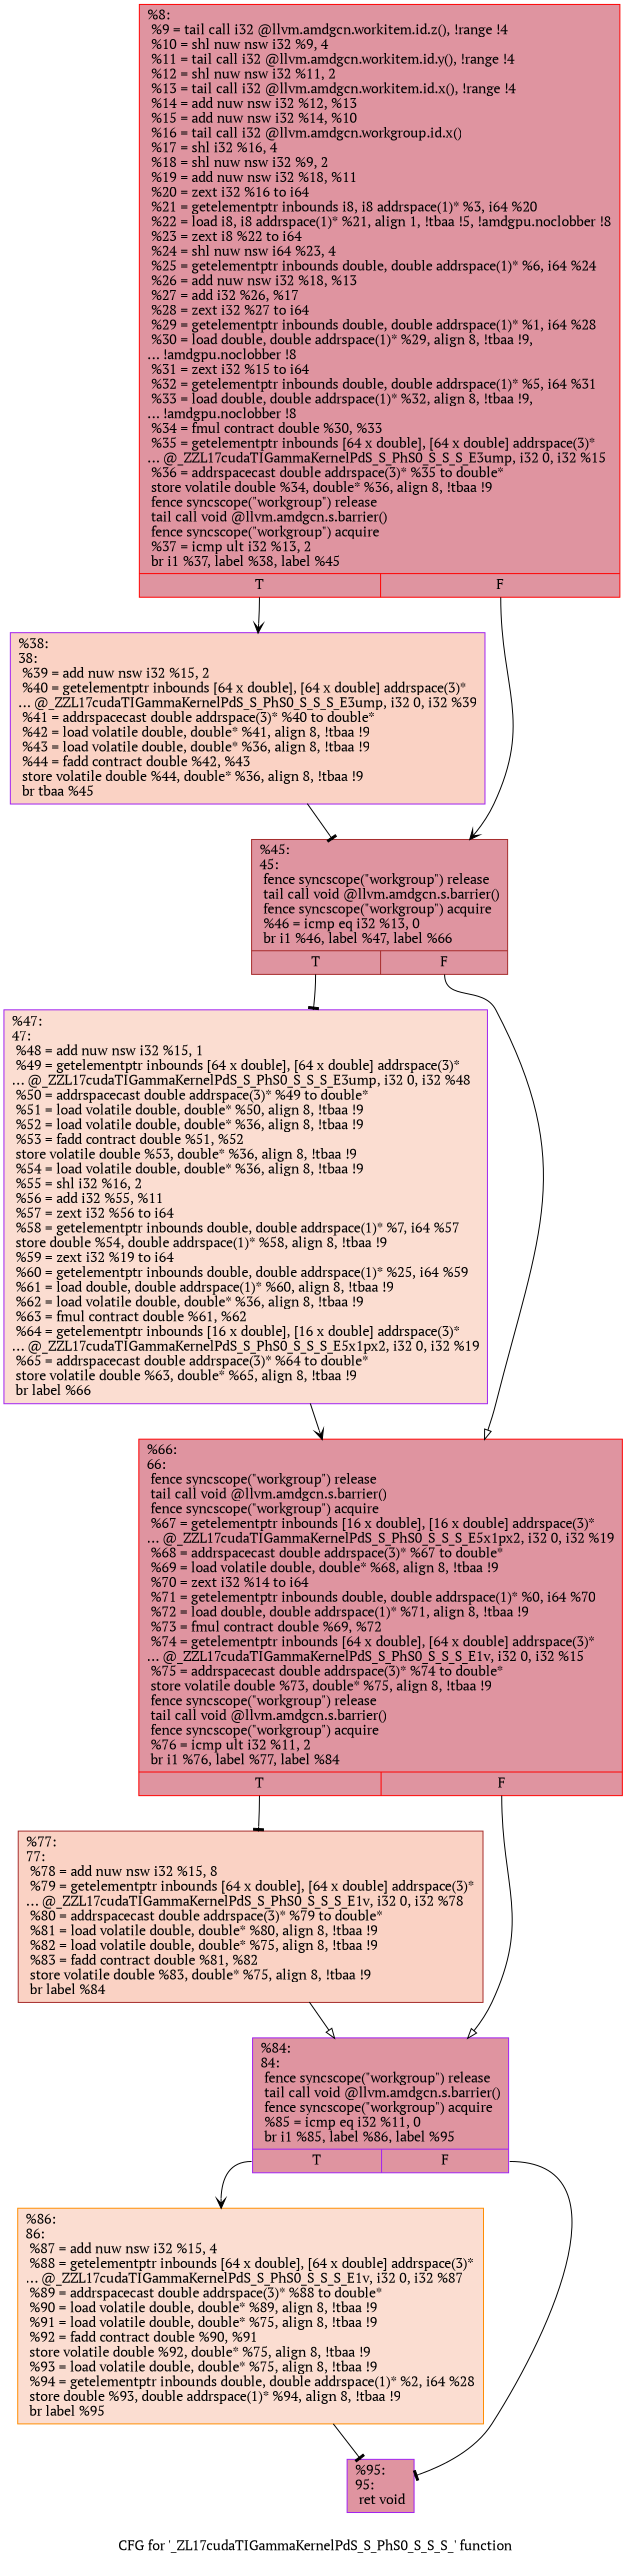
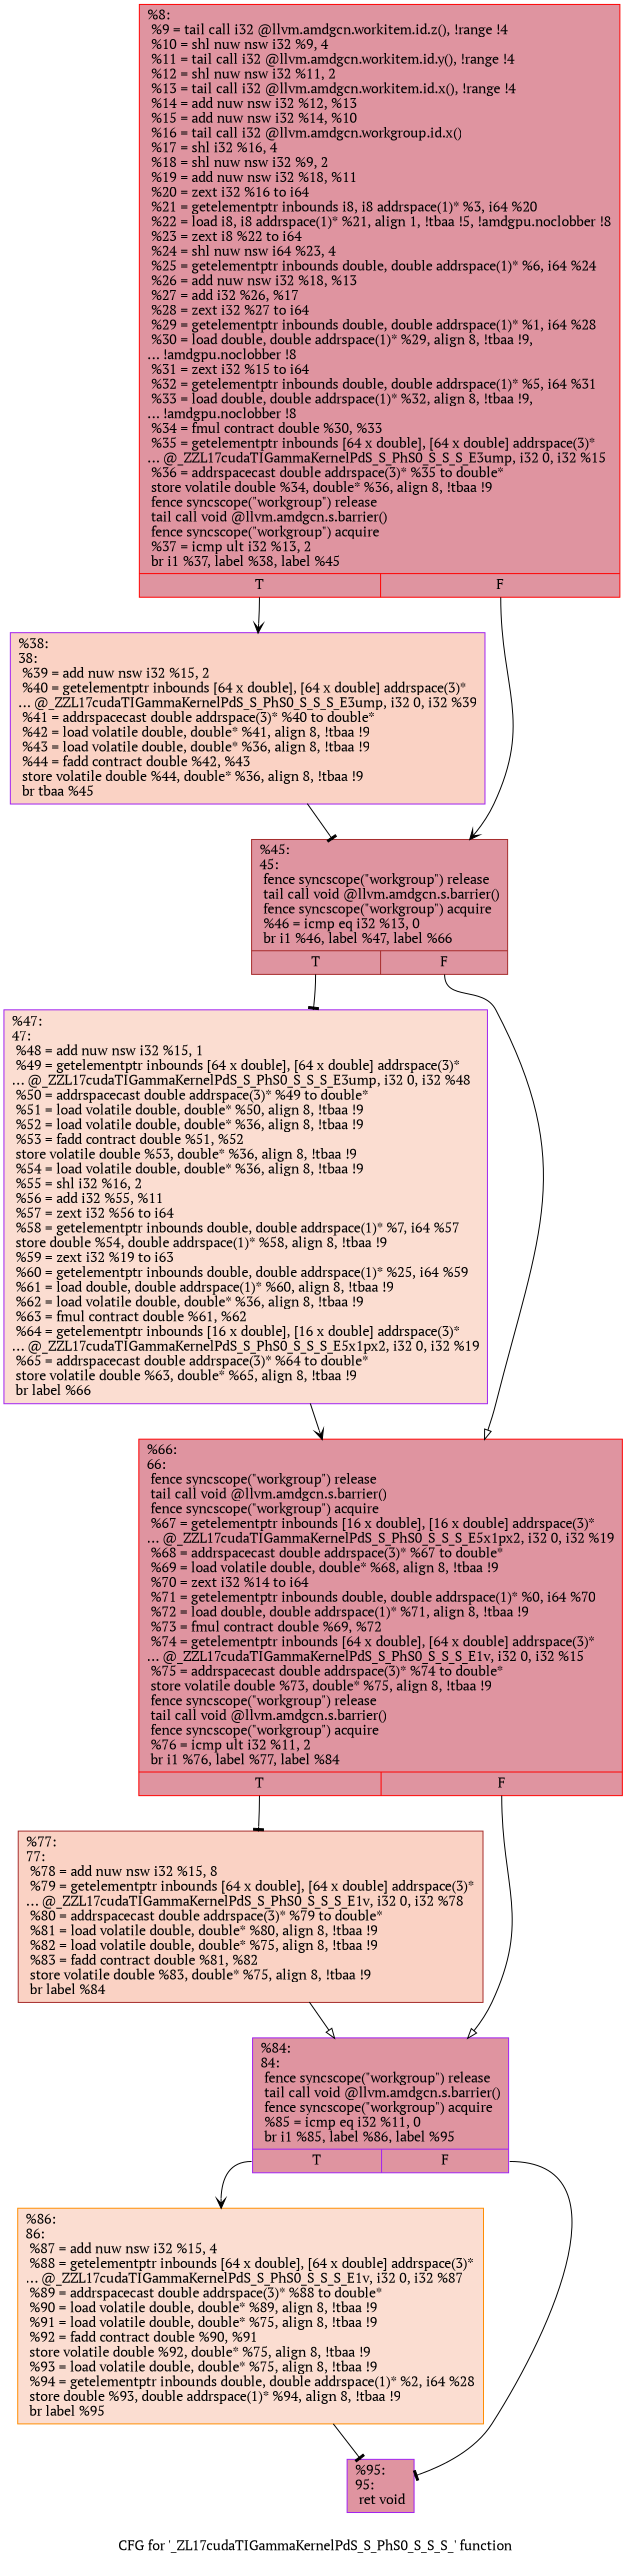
node "%47:": text "%59 = zext i32 %19 to i64" -> "%59 = zext i32 %19 to i63"
